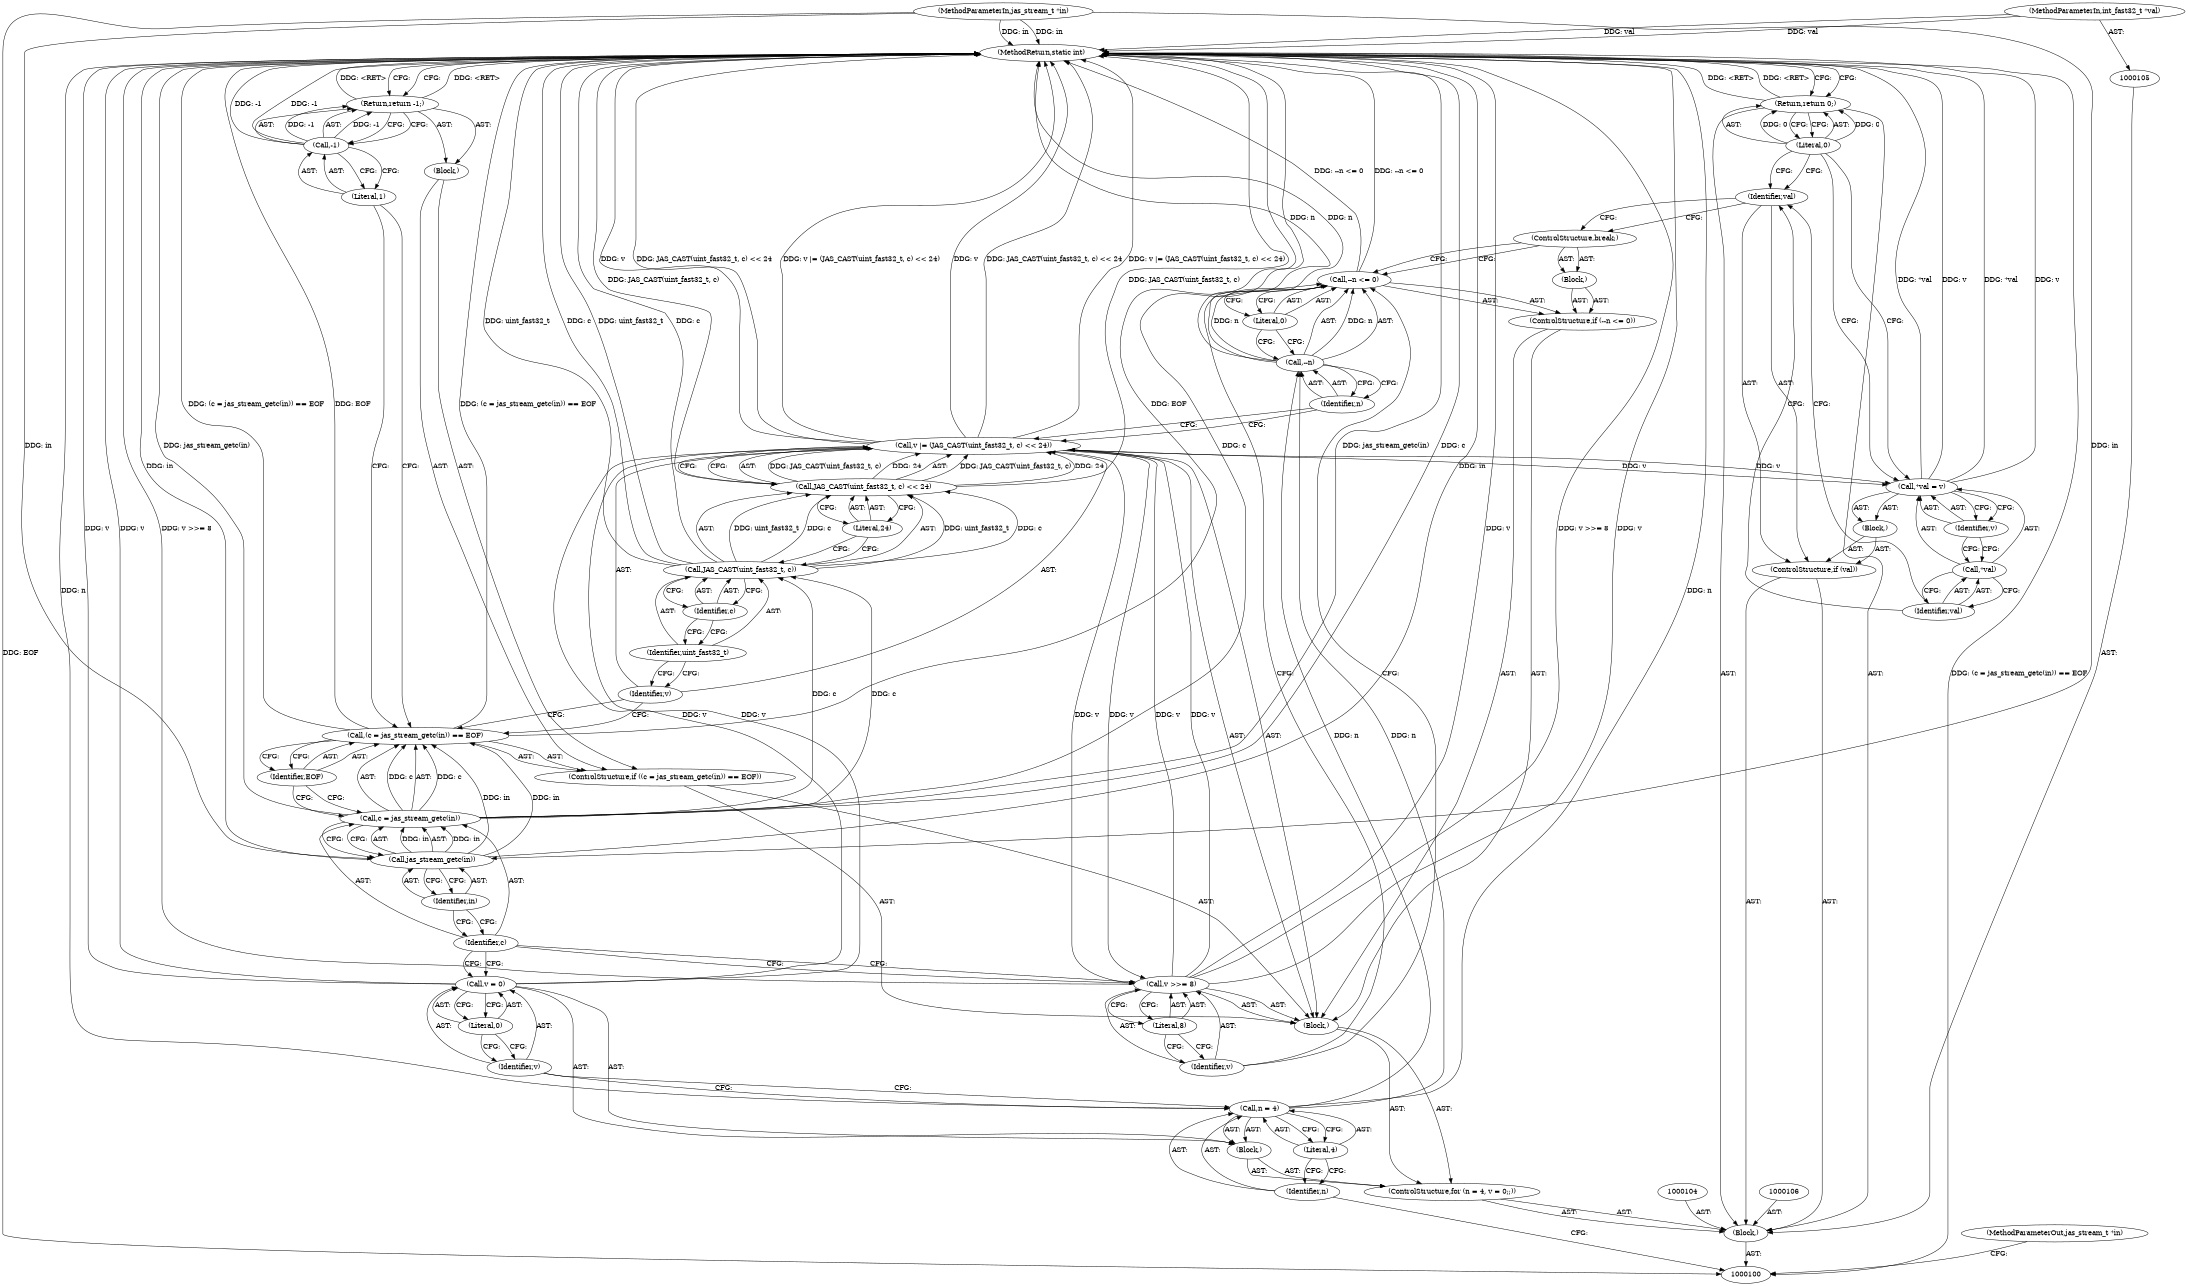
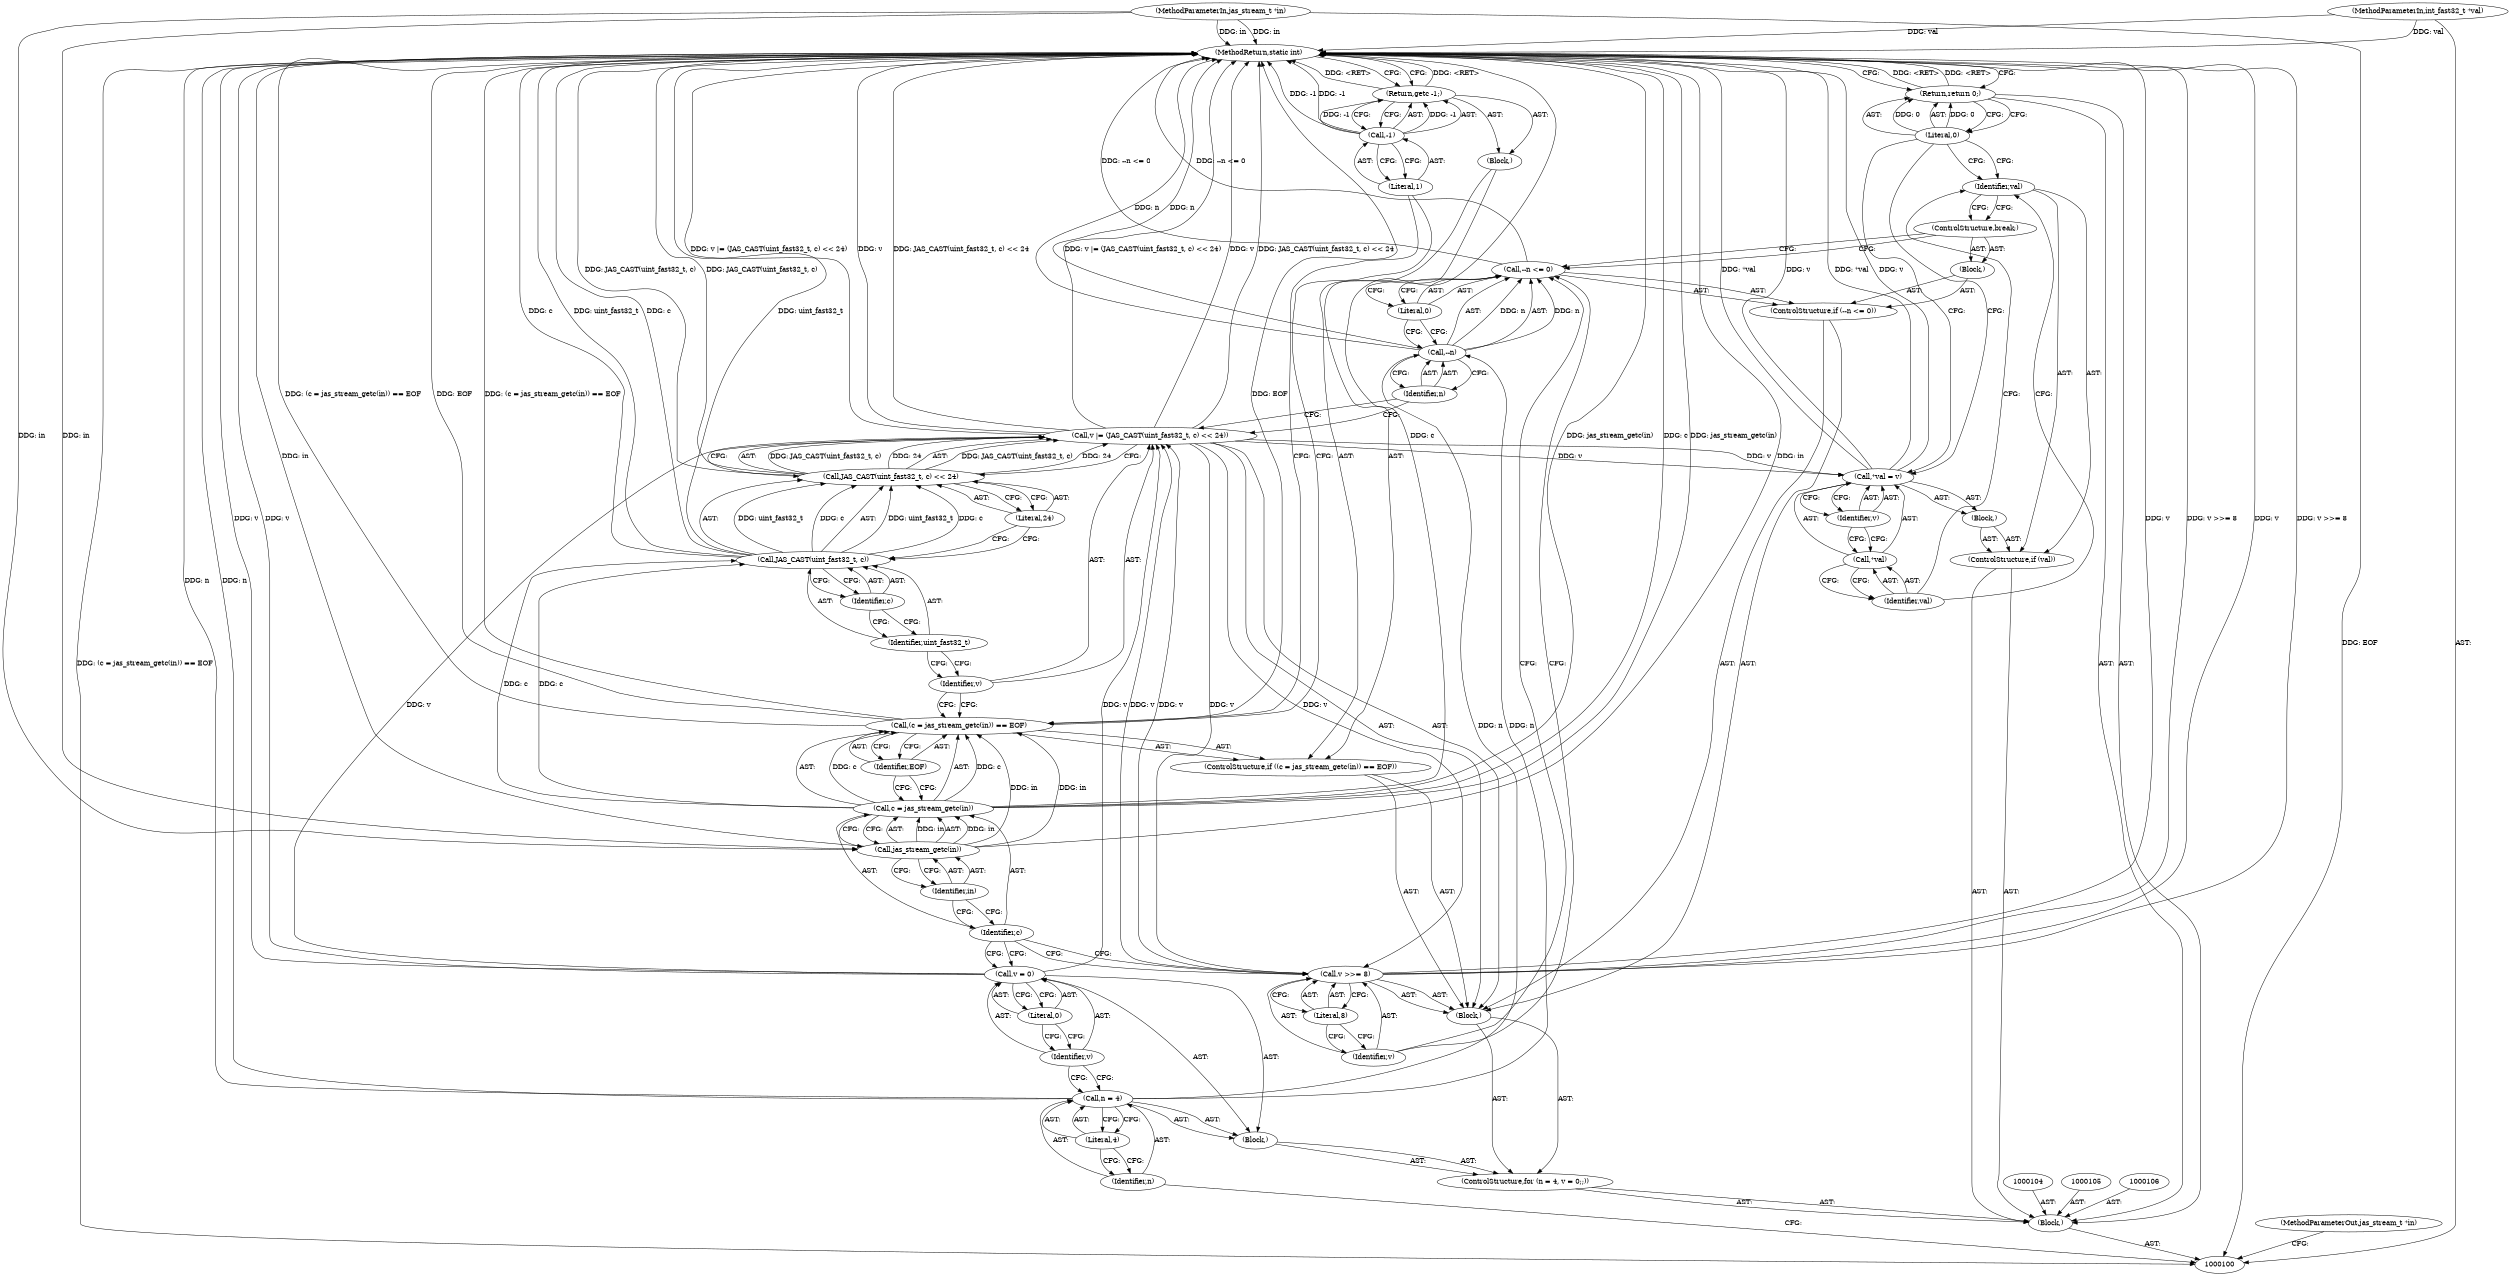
edge "(MethodParameterIn,int_fast32_t *val)" -> "1000105": now "(MethodParameterIn,int_fast32_t *val)" -> "1000100"
node "(Return,return -1;)": label "(Return,return -1;)" -> "(Return,getc -1;)"
